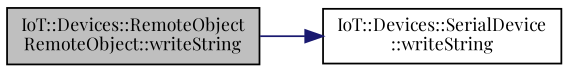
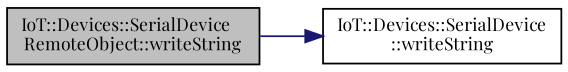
node "IoT::Devices::RemoteObject RemoteObject::writeString": label "IoT::Devices::RemoteObject RemoteObject::writeString" -> "IoT::Devices::SerialDevice RemoteObject::writeString"
